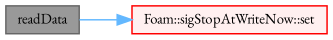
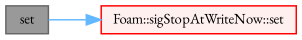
node "readData": label "readData" -> "set"
